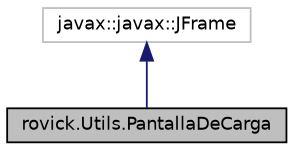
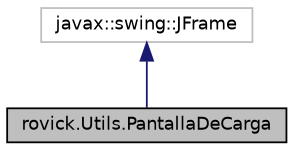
node "javax::javax::JFrame": label "javax::javax::JFrame" -> "javax::swing::JFrame"
